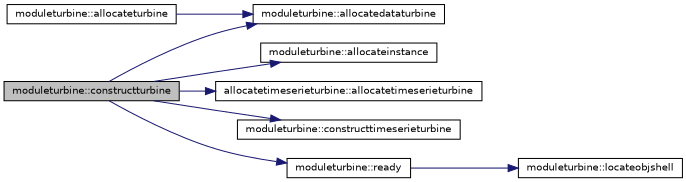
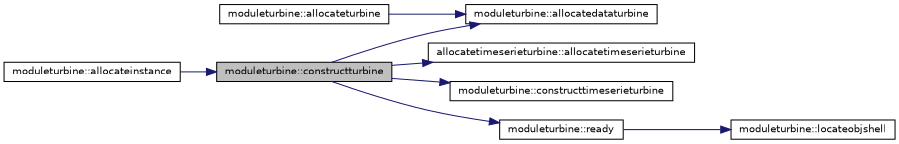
edge "moduleturbine::constructturbine" -> "moduleturbine::allocateinstance": reversed
